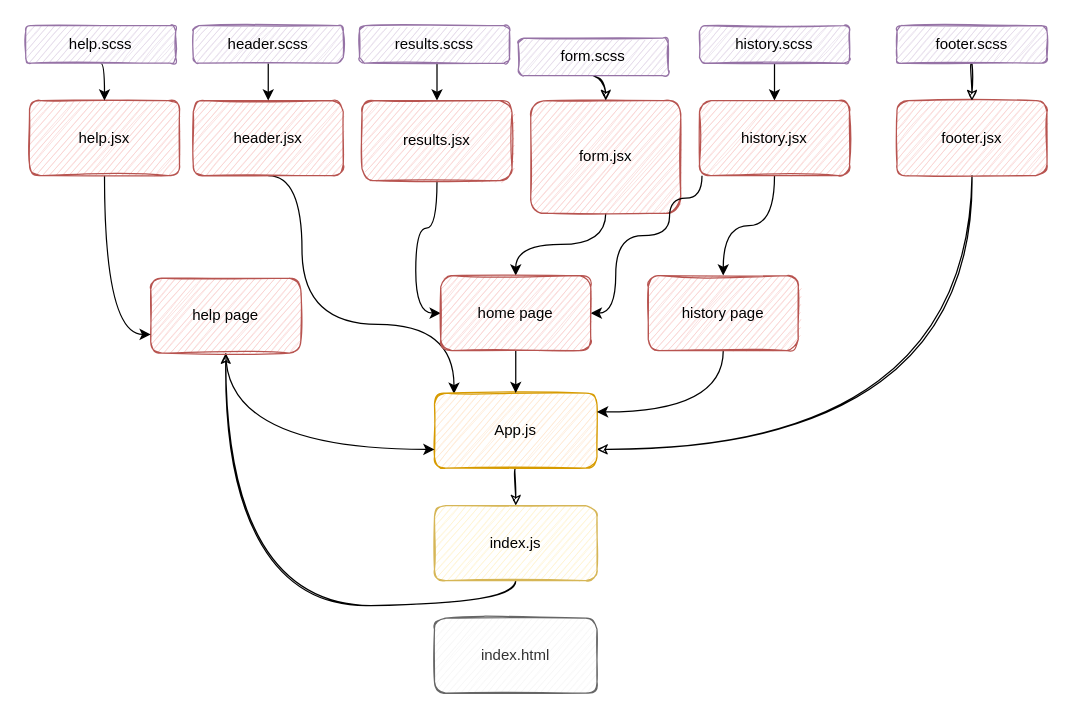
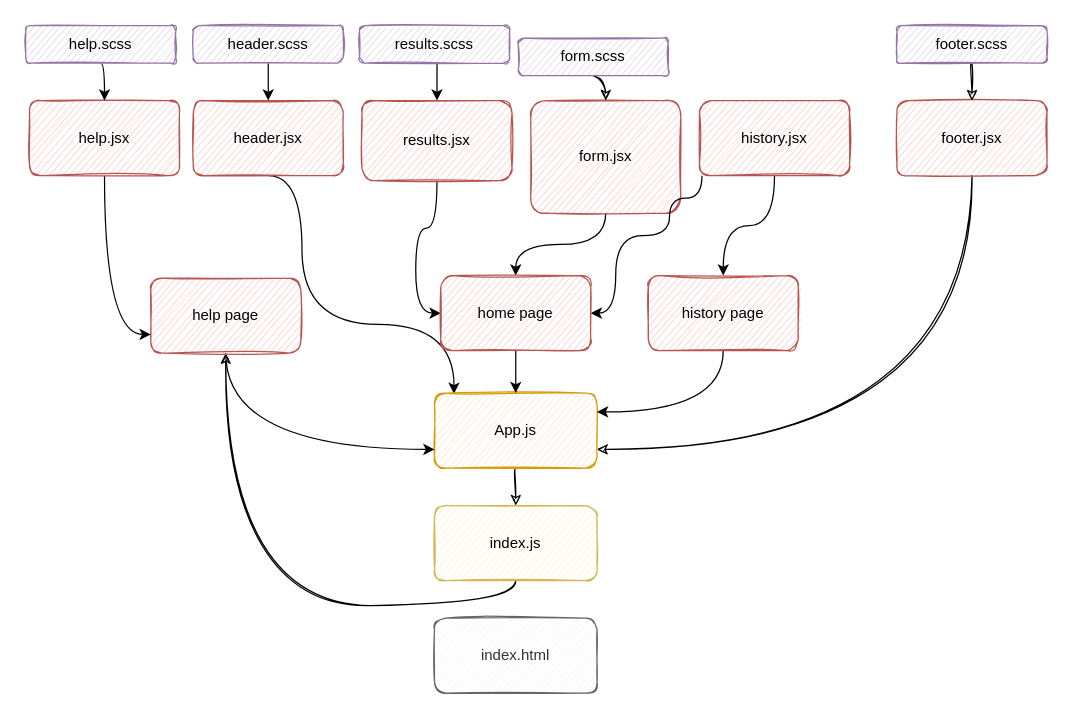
node "history.scss": removed
edge "history.scss" -> "history.jsx": removed
